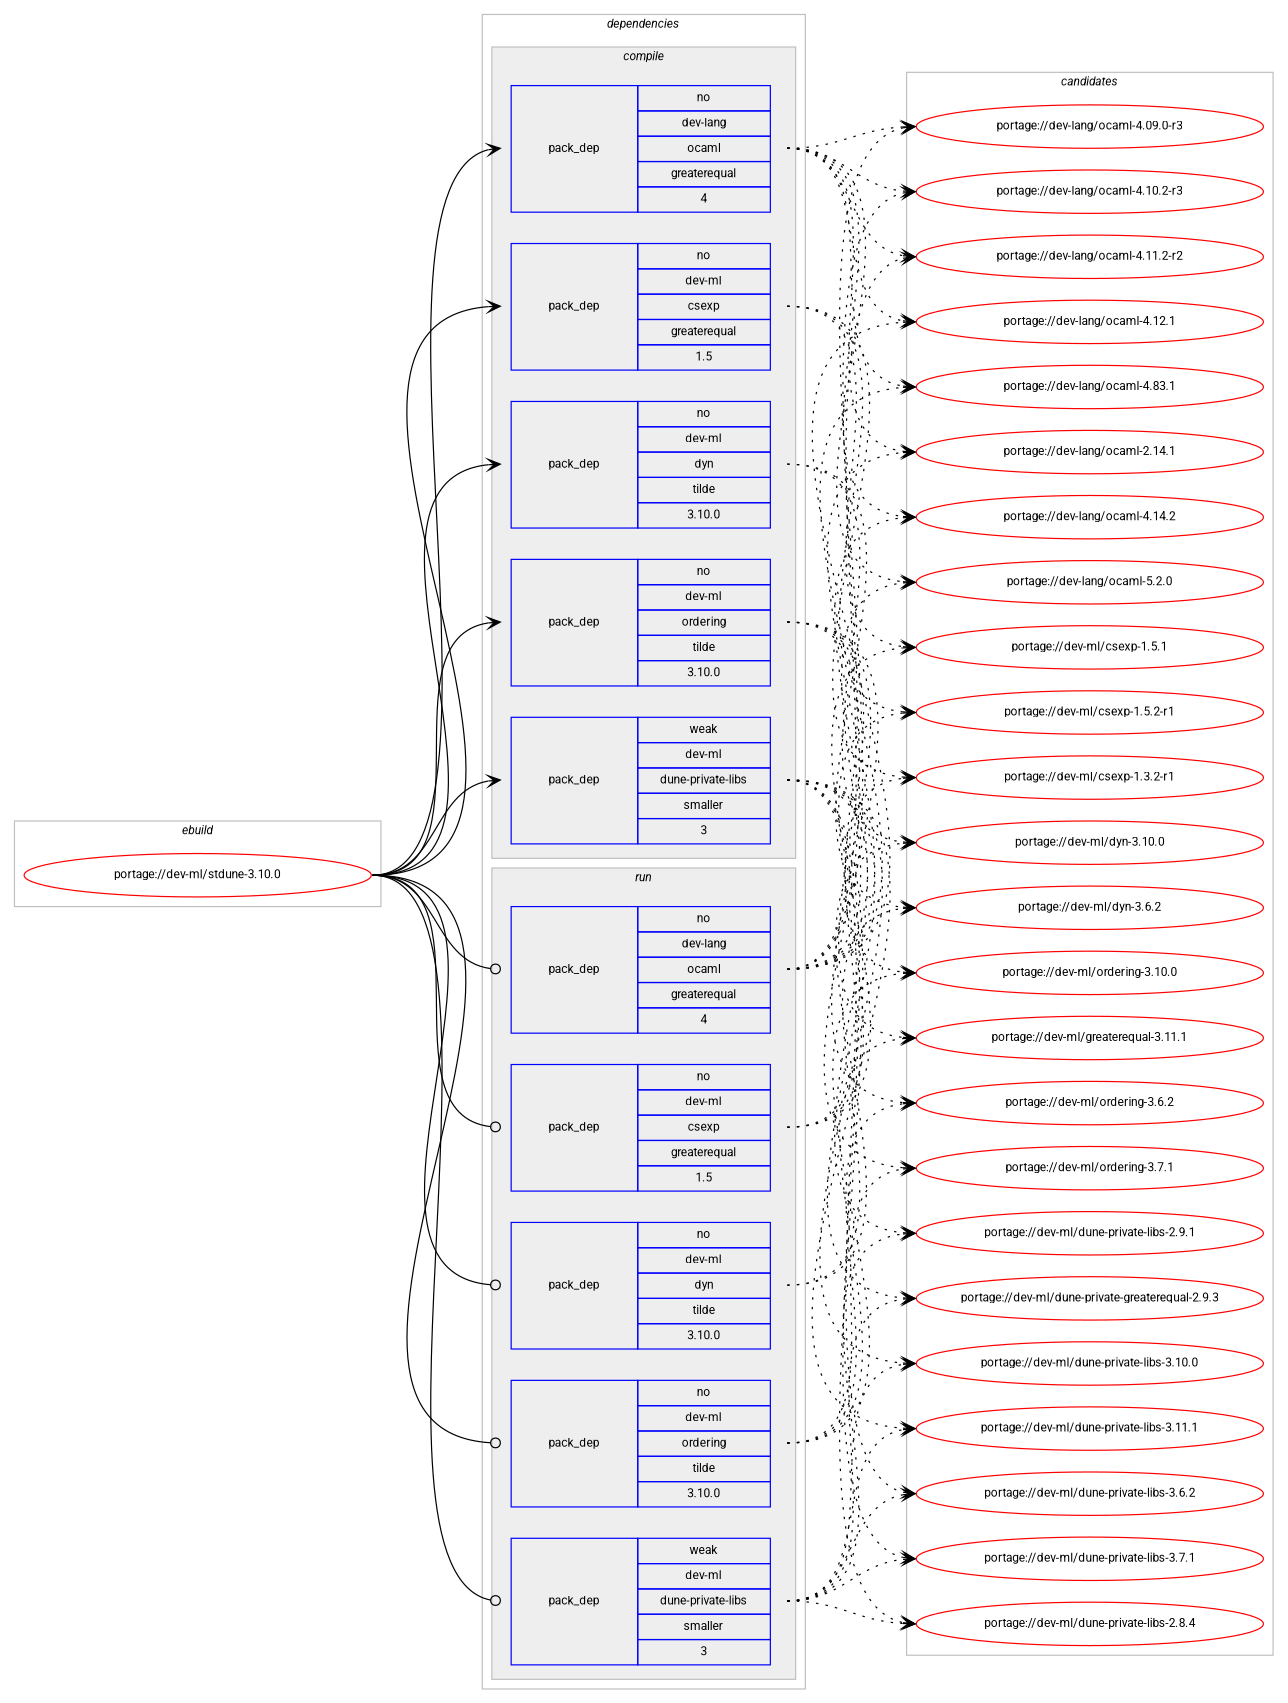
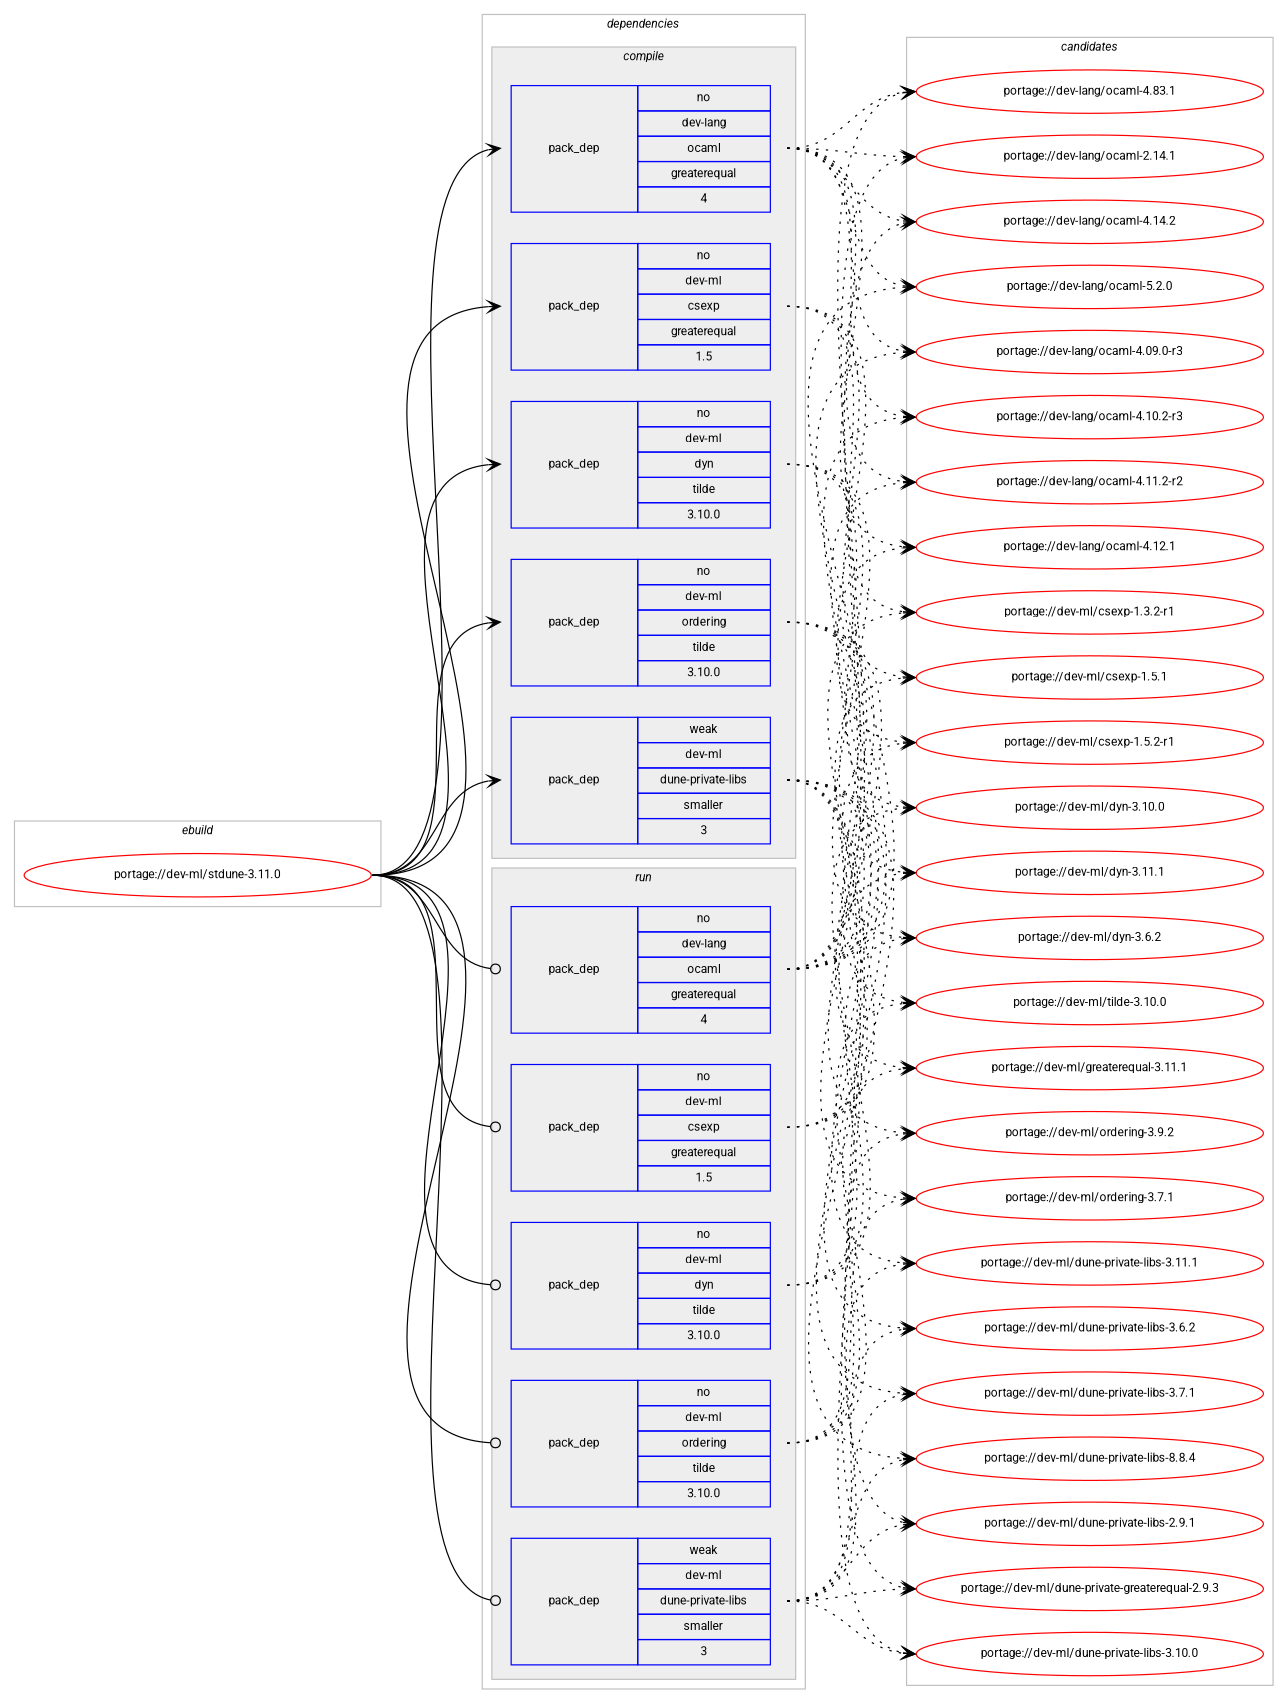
node "portage://dev-ml/dyn-3.11.1": added
node "portage://dev-ml/stdune-3.10.0": label "portage://dev-ml/stdune-3.10.0" -> "portage://dev-ml/stdune-3.11.0"
node "portage://dev-ml/ordering-3.10.0": label "portage://dev-ml/ordering-3.10.0" -> "portage://dev-ml/tilde-3.10.0"
node "portage://dev-ml/ordering-3.6.2": label "portage://dev-ml/ordering-3.6.2" -> "portage://dev-ml/ordering-3.9.2"
node "portage://dev-ml/dune-private-libs-2.8.4": label "portage://dev-ml/dune-private-libs-2.8.4" -> "portage://dev-ml/dune-private-libs-8.8.4"
